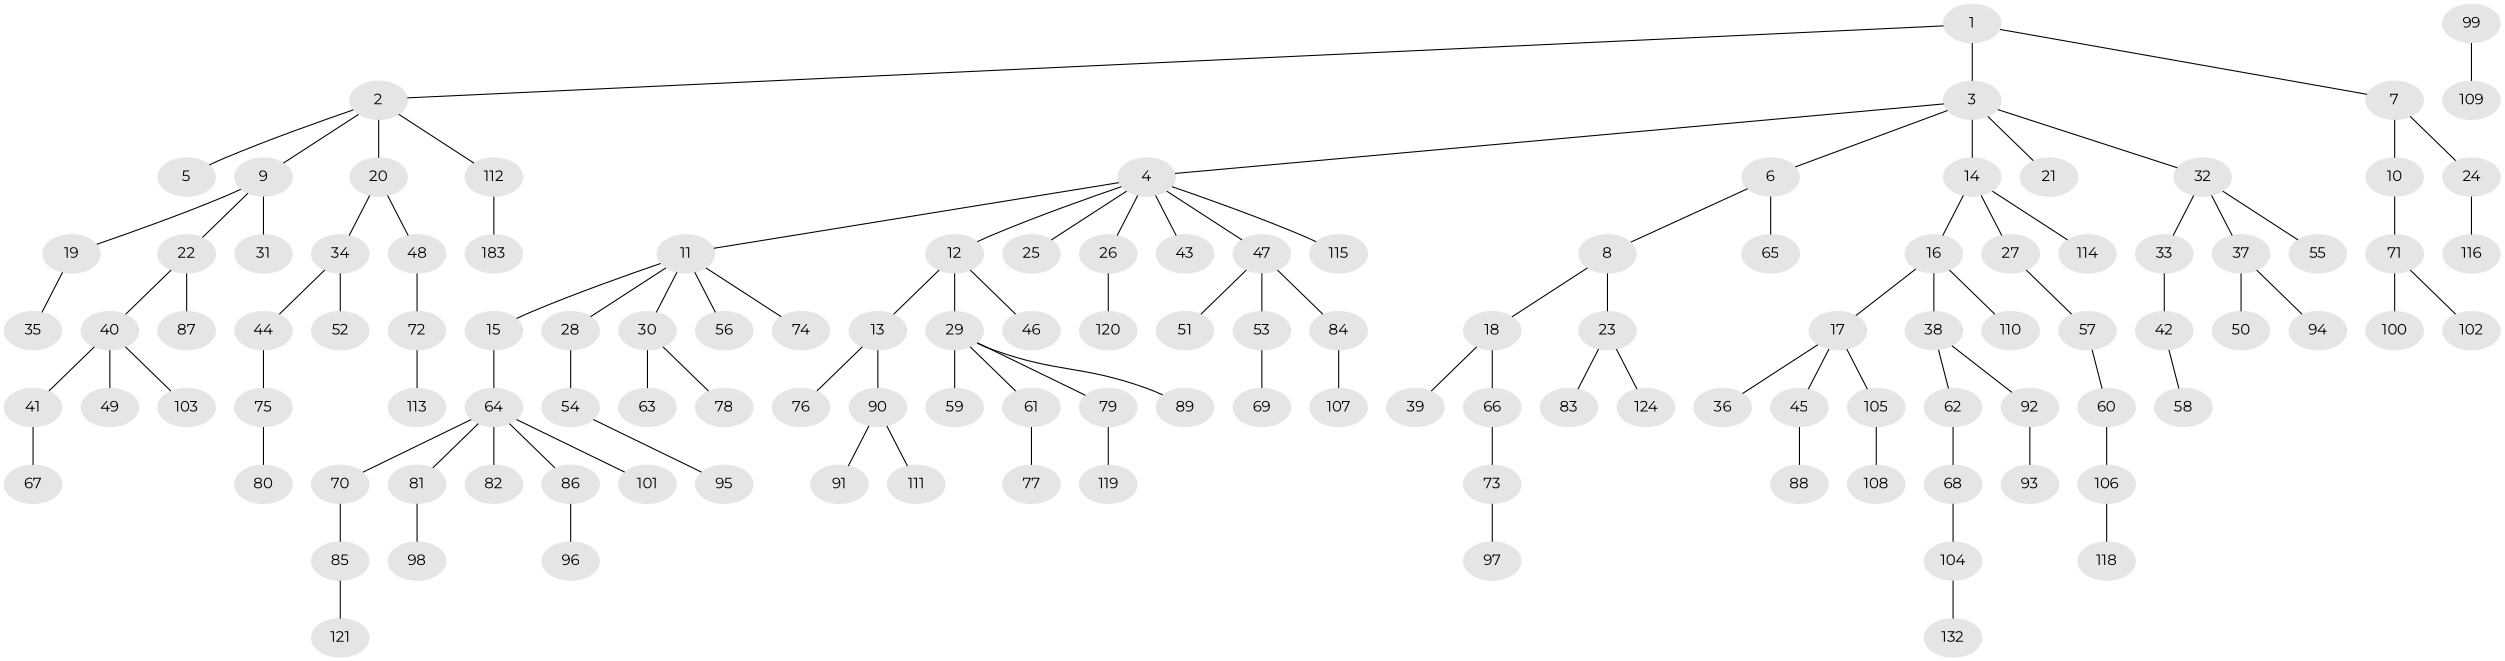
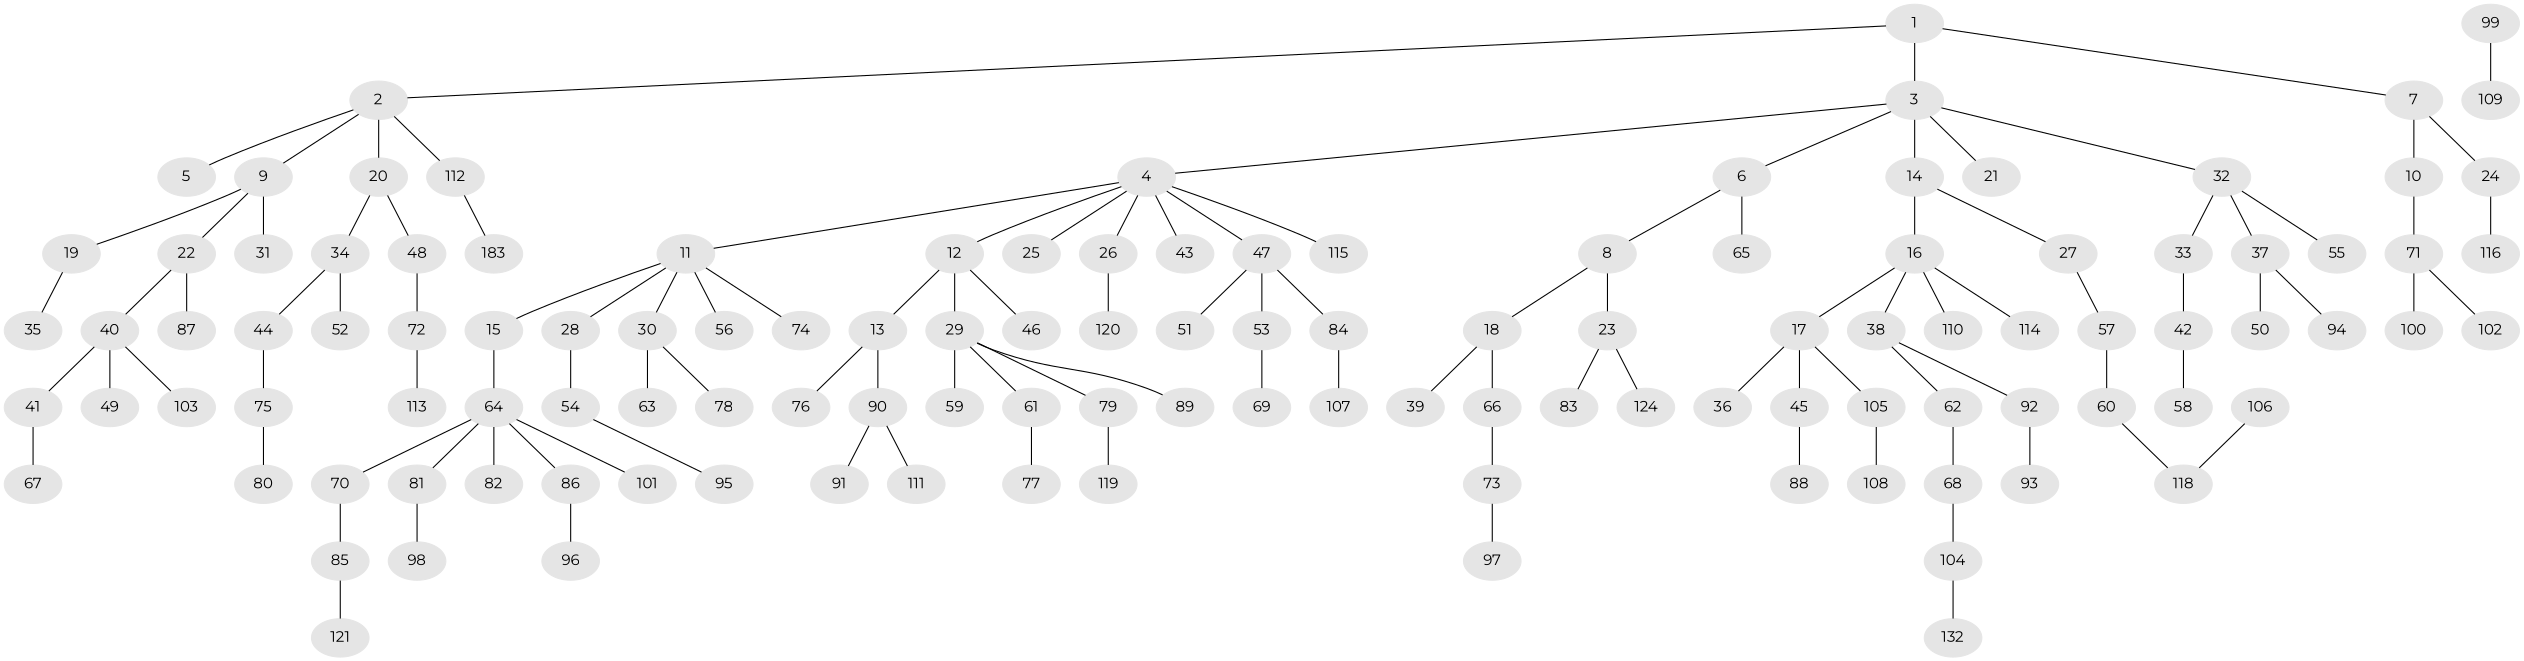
edge "14" -- "114": now "16" -- "114"
edge "60" -- "106": now "60" -- "118"
